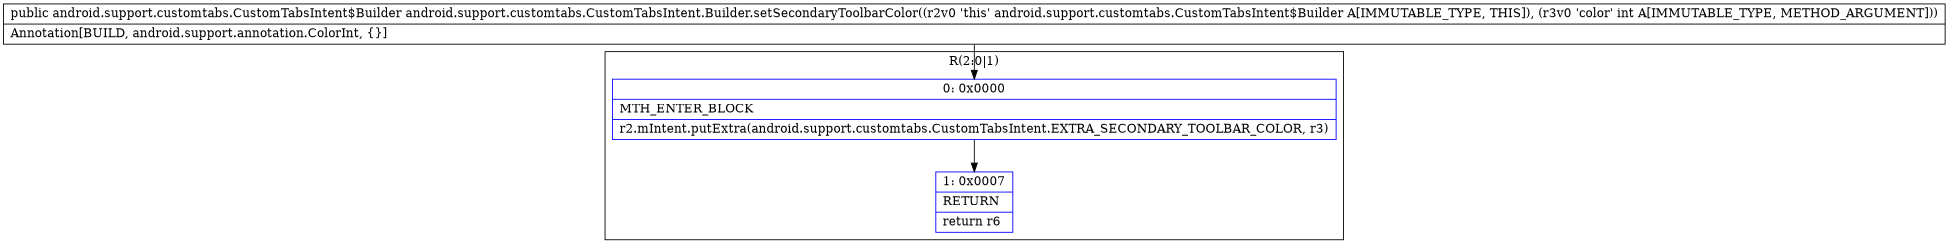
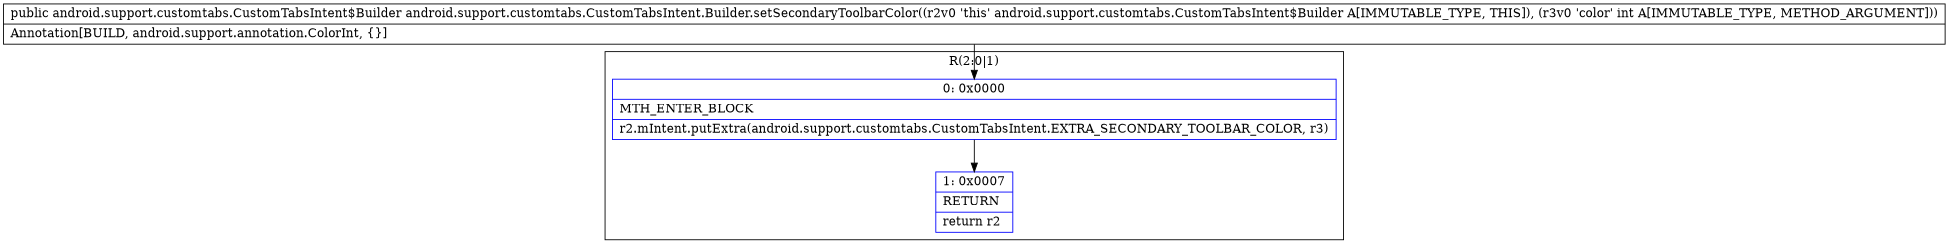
node "1: 0x0007": text "return r6" -> "return r2"
